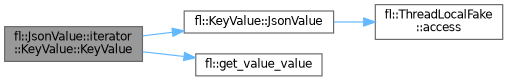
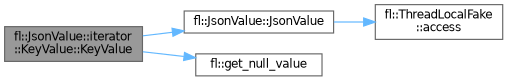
node "fl::KeyValue::JsonValue": label "fl::KeyValue::JsonValue" -> "fl::JsonValue::JsonValue"
node "fl::get_value_value": label "fl::get_value_value" -> "fl::get_null_value"
